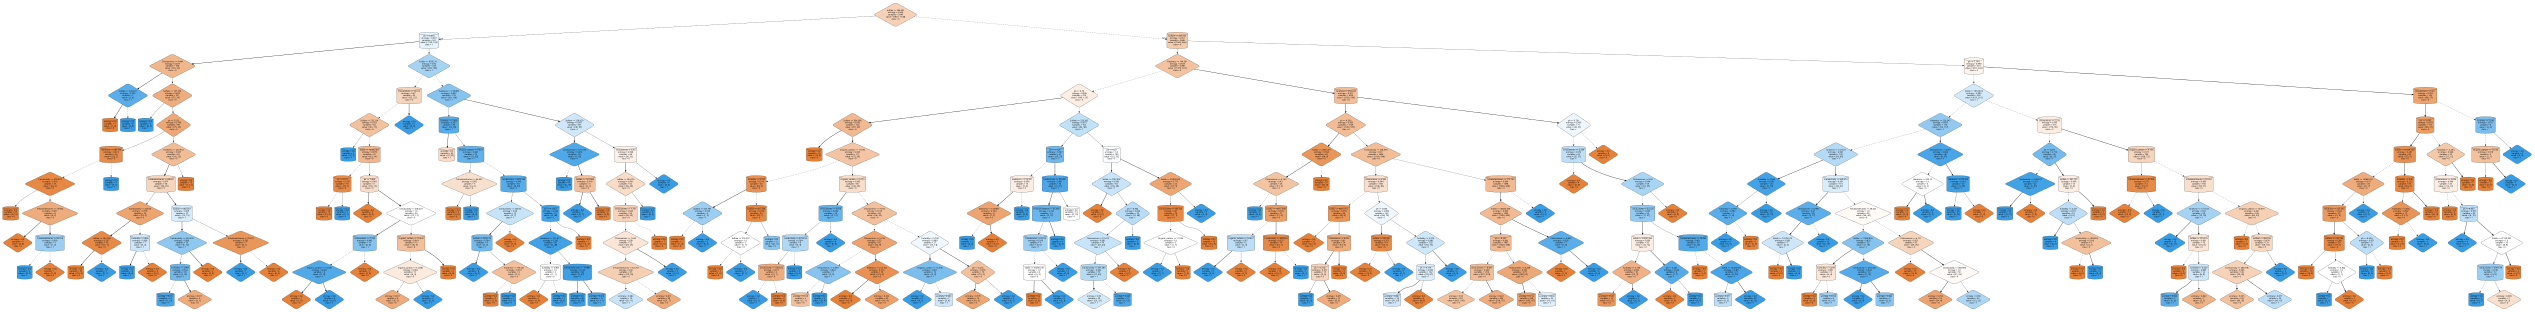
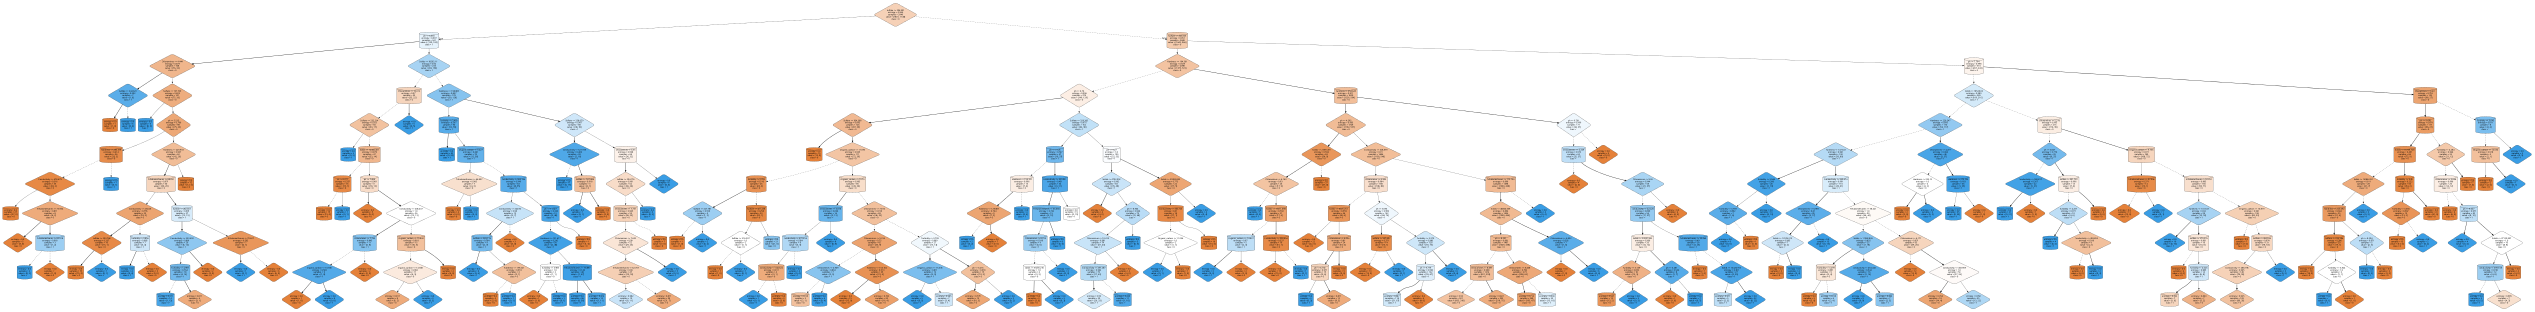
node "entropy = 0.0 samples = 20 value = [0, 20] class = 1": fillcolor #f8dcc8 -> #399de5
node "entropy = 0.592 samples = 7 value = [1, 6] class = 1": fillcolor #5aade9 -> #f6d5bd
node "entropy = 0.971 samples = 25 value = [10, 15] class = 1": removed
